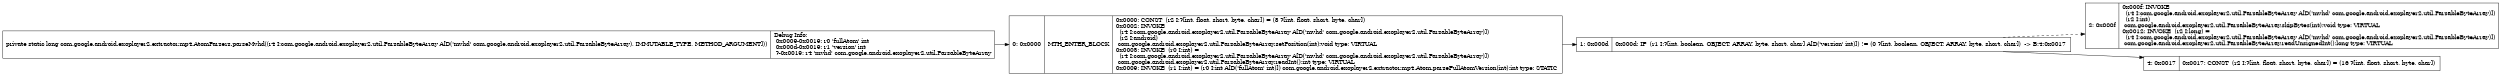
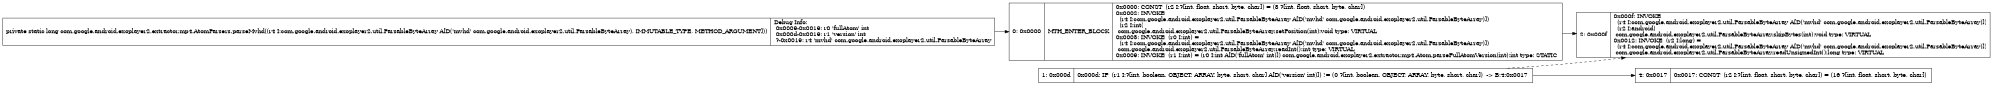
node "2: 0x000f": text "(r2 I:int)" -> "(r2 I:android)"
node "0: 0x0000": text "(r2 I:android)" -> "(r2 I:int)"
edge "0: 0x0000" -> "1: 0x000d": now "0: 0x0000" -> "2: 0x000f"
